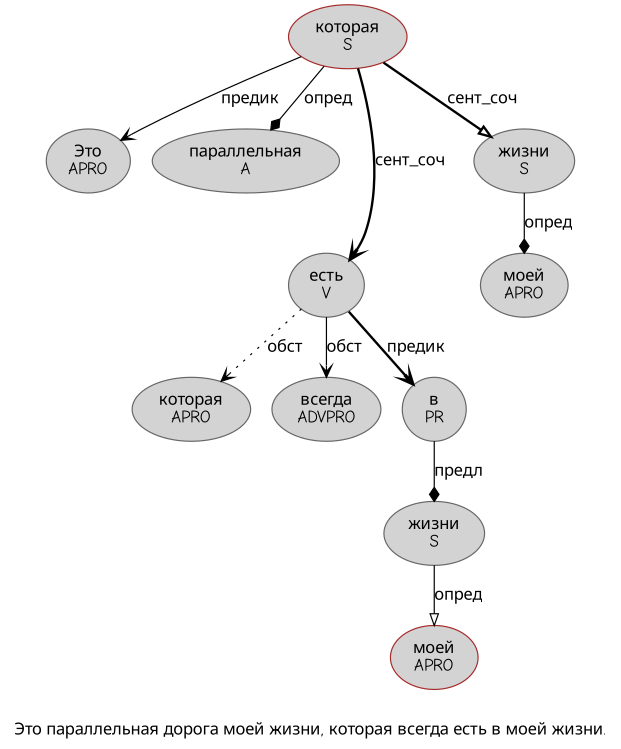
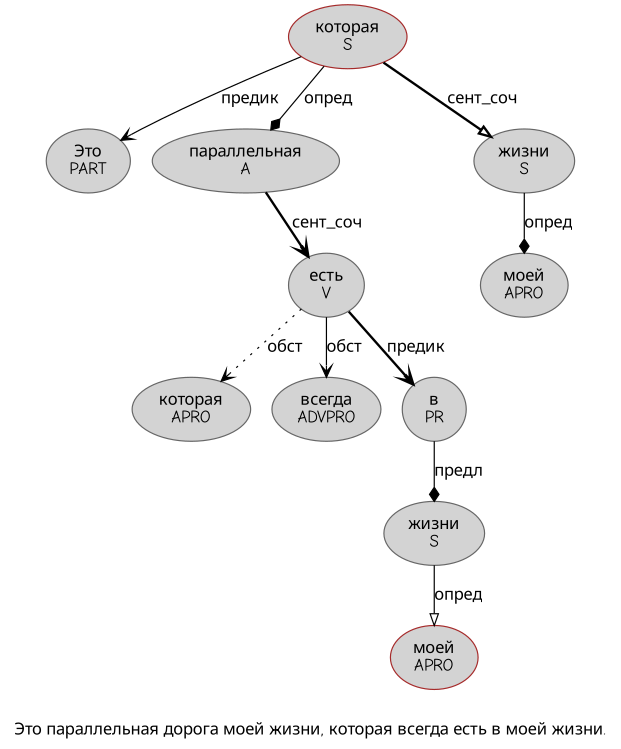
edge "которая S" -> "есть V": now "параллельная A" -> "есть V"
node "Это APRO": label "Это APRO" -> "Это PART"
